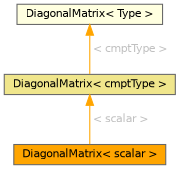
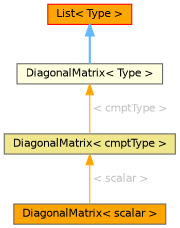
node "List< Type >": added
